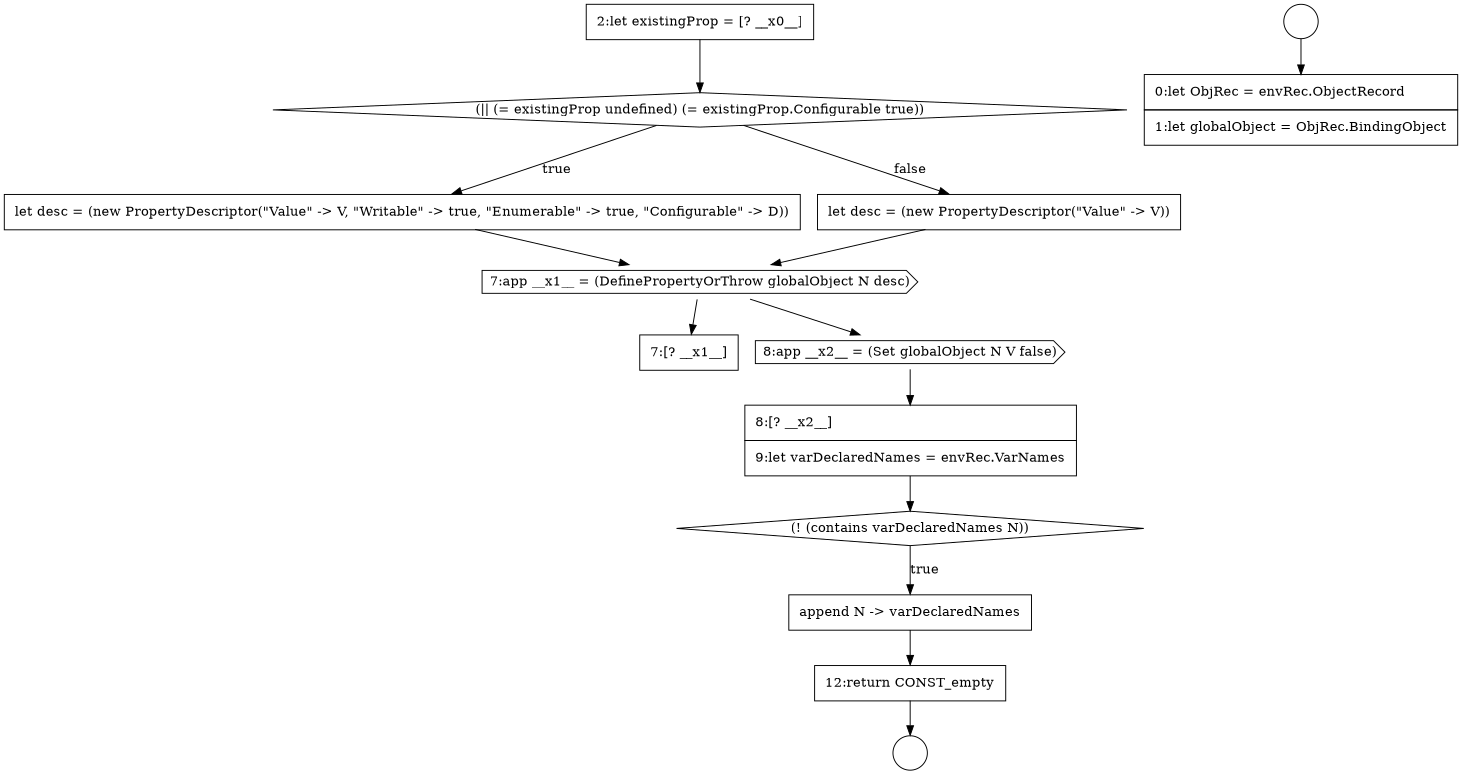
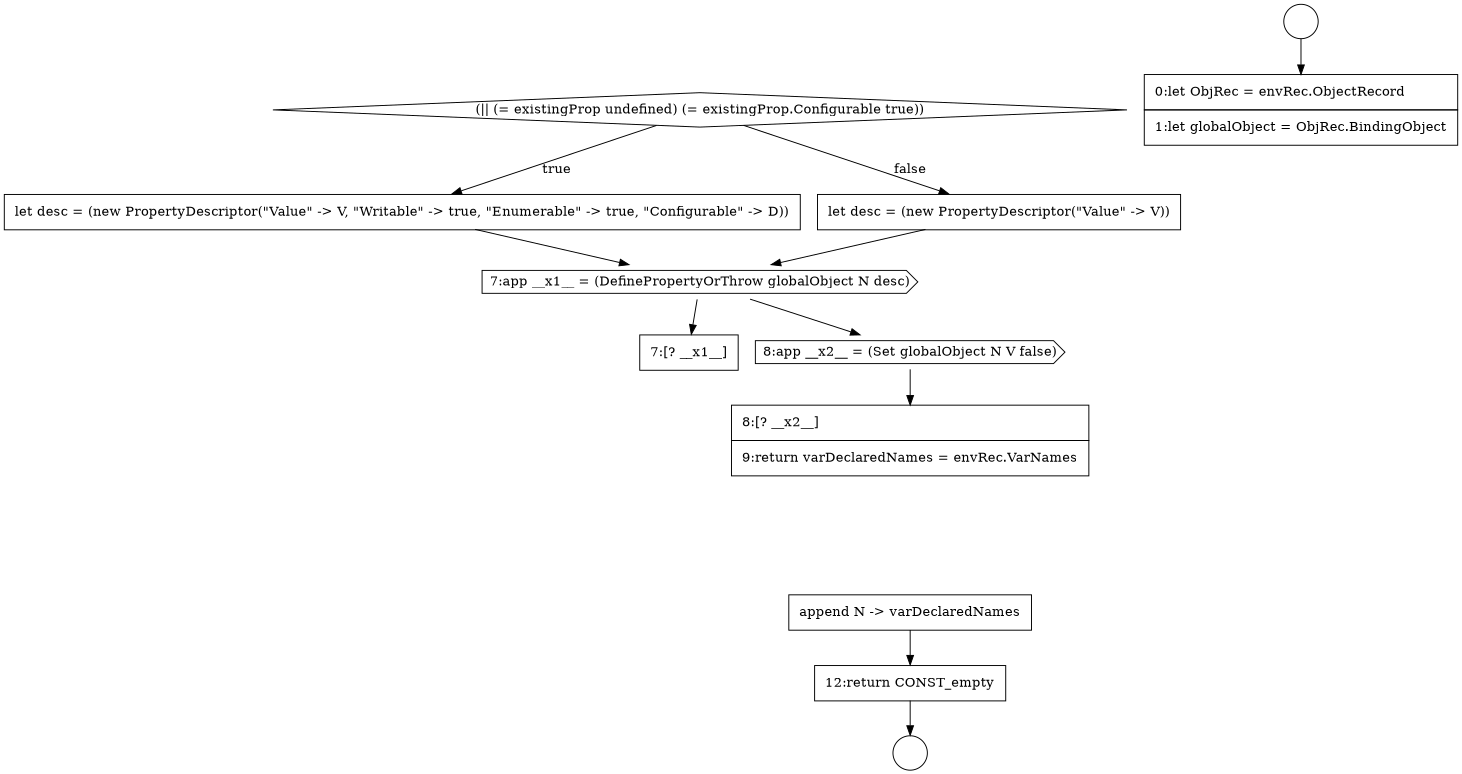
node "2:let existingProp = [? __x0__]": removed
node "8:[? __x2__]": text "9:let varDeclaredNames = envRec.VarNames" -> "9:return varDeclaredNames = envRec.VarNames"
node "(! (contains varDeclaredNames N))": removed
